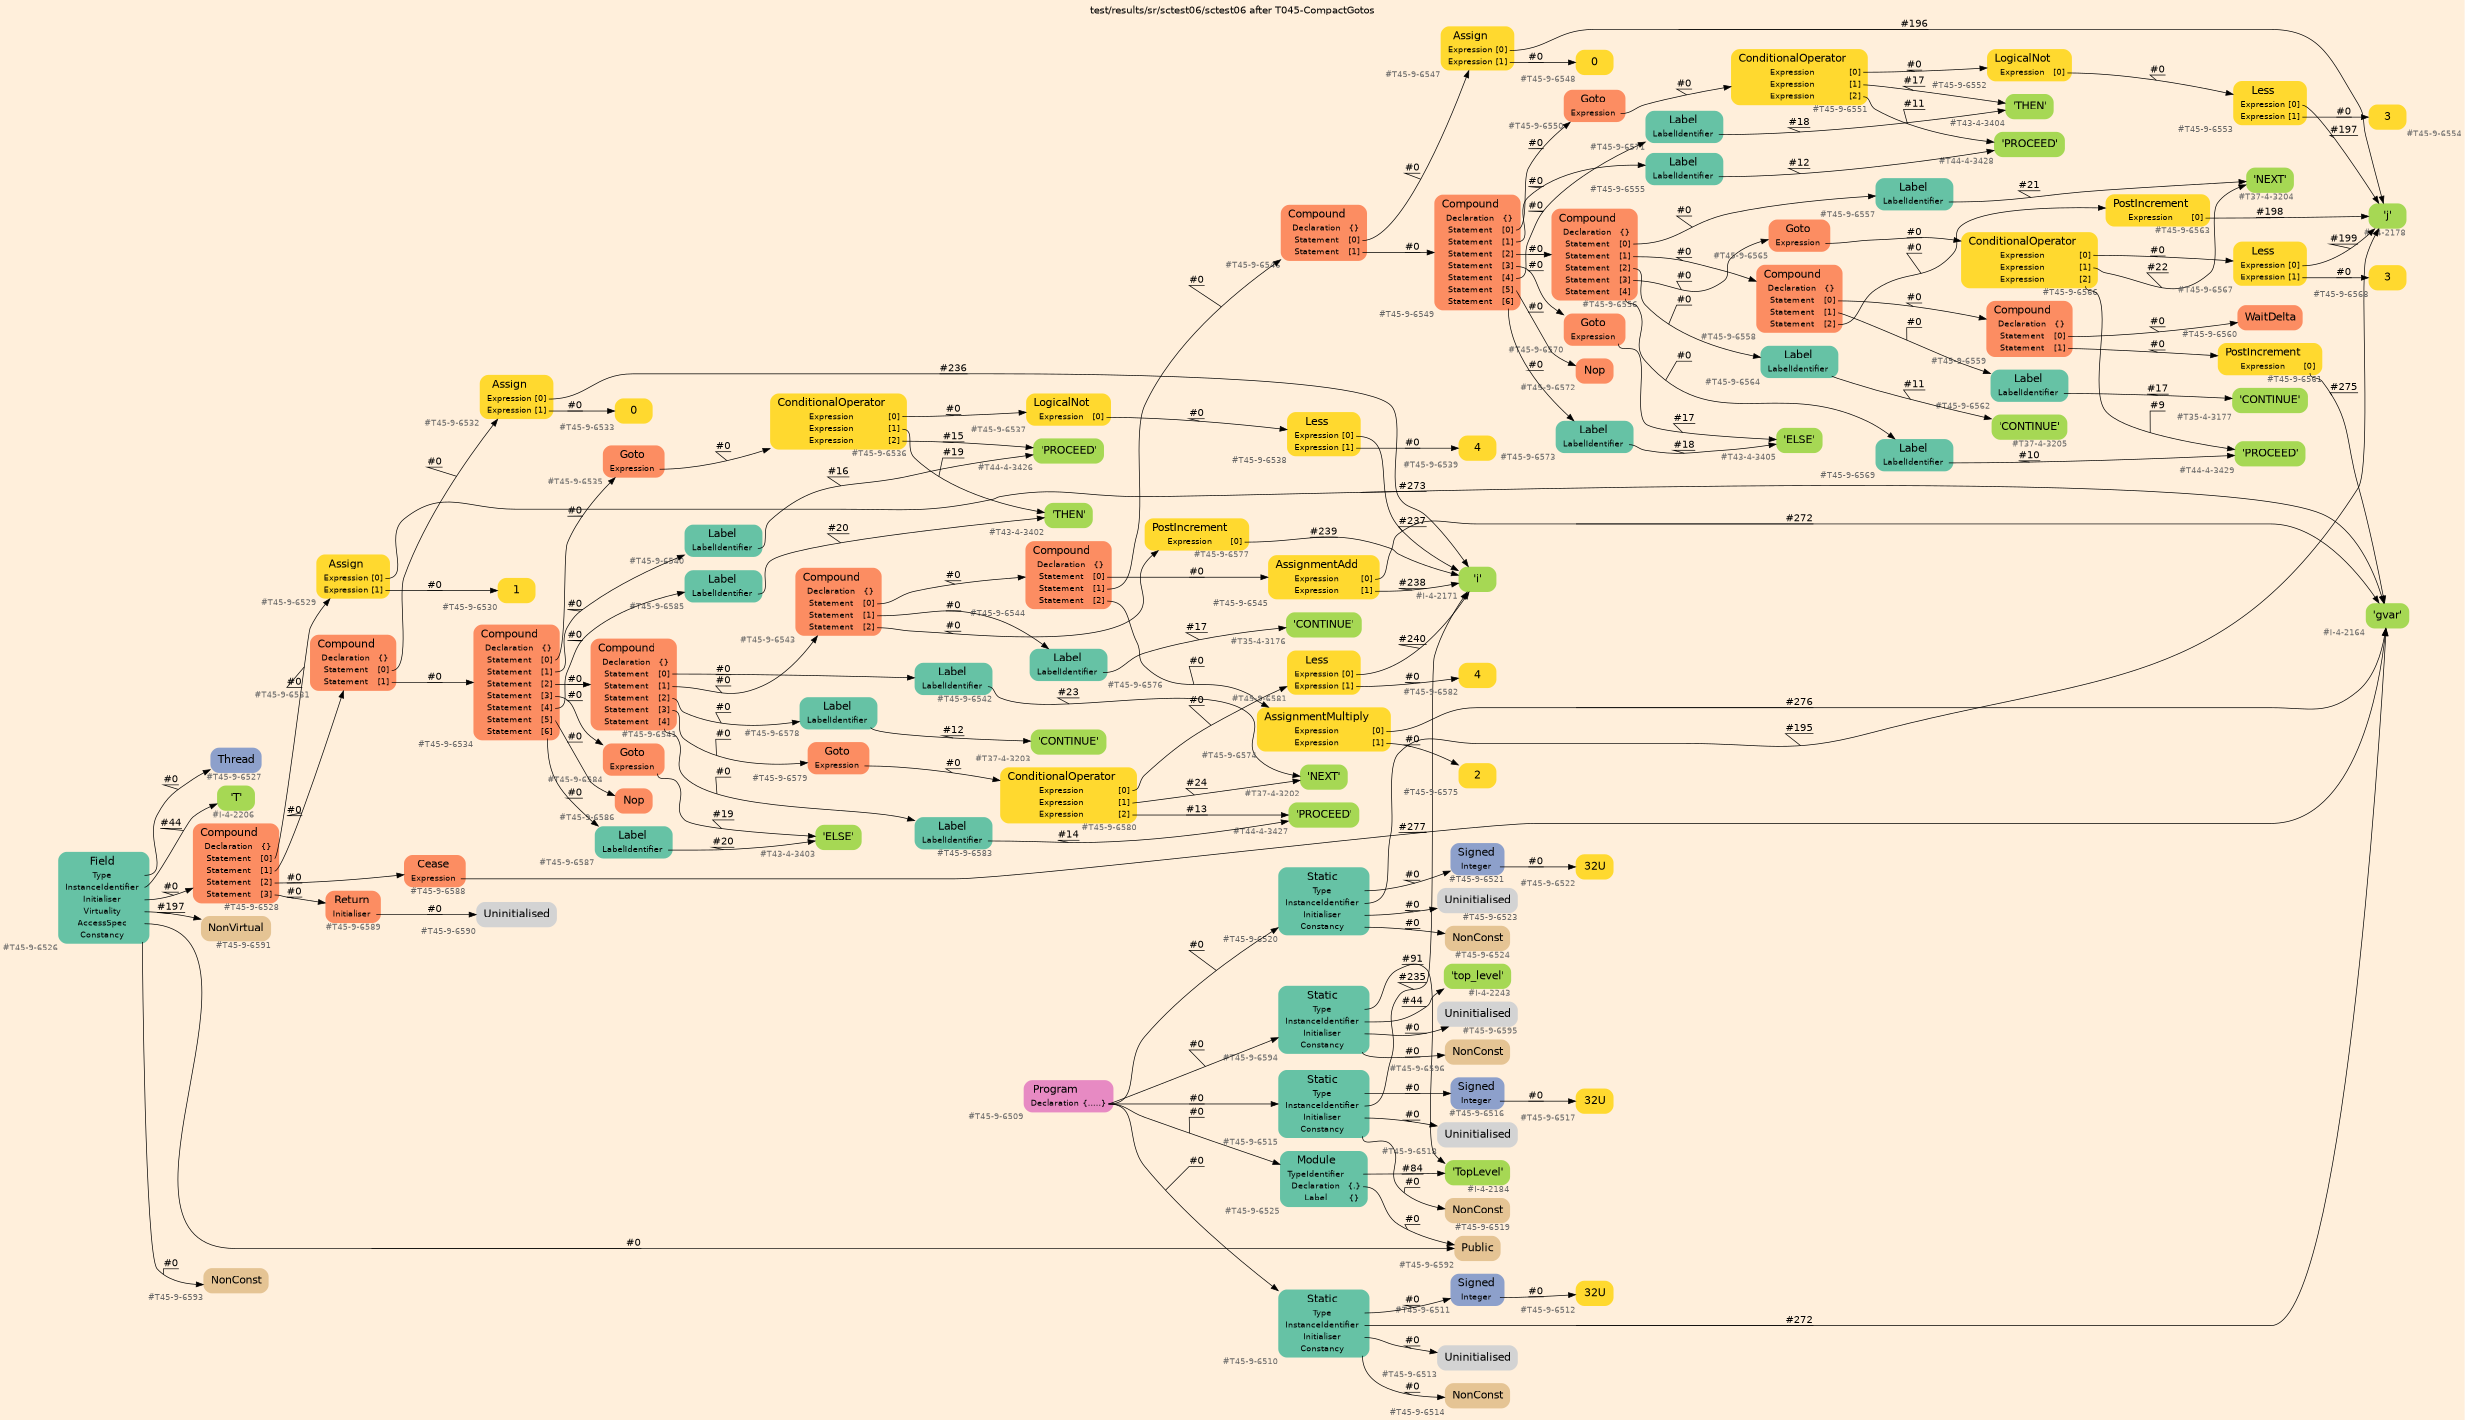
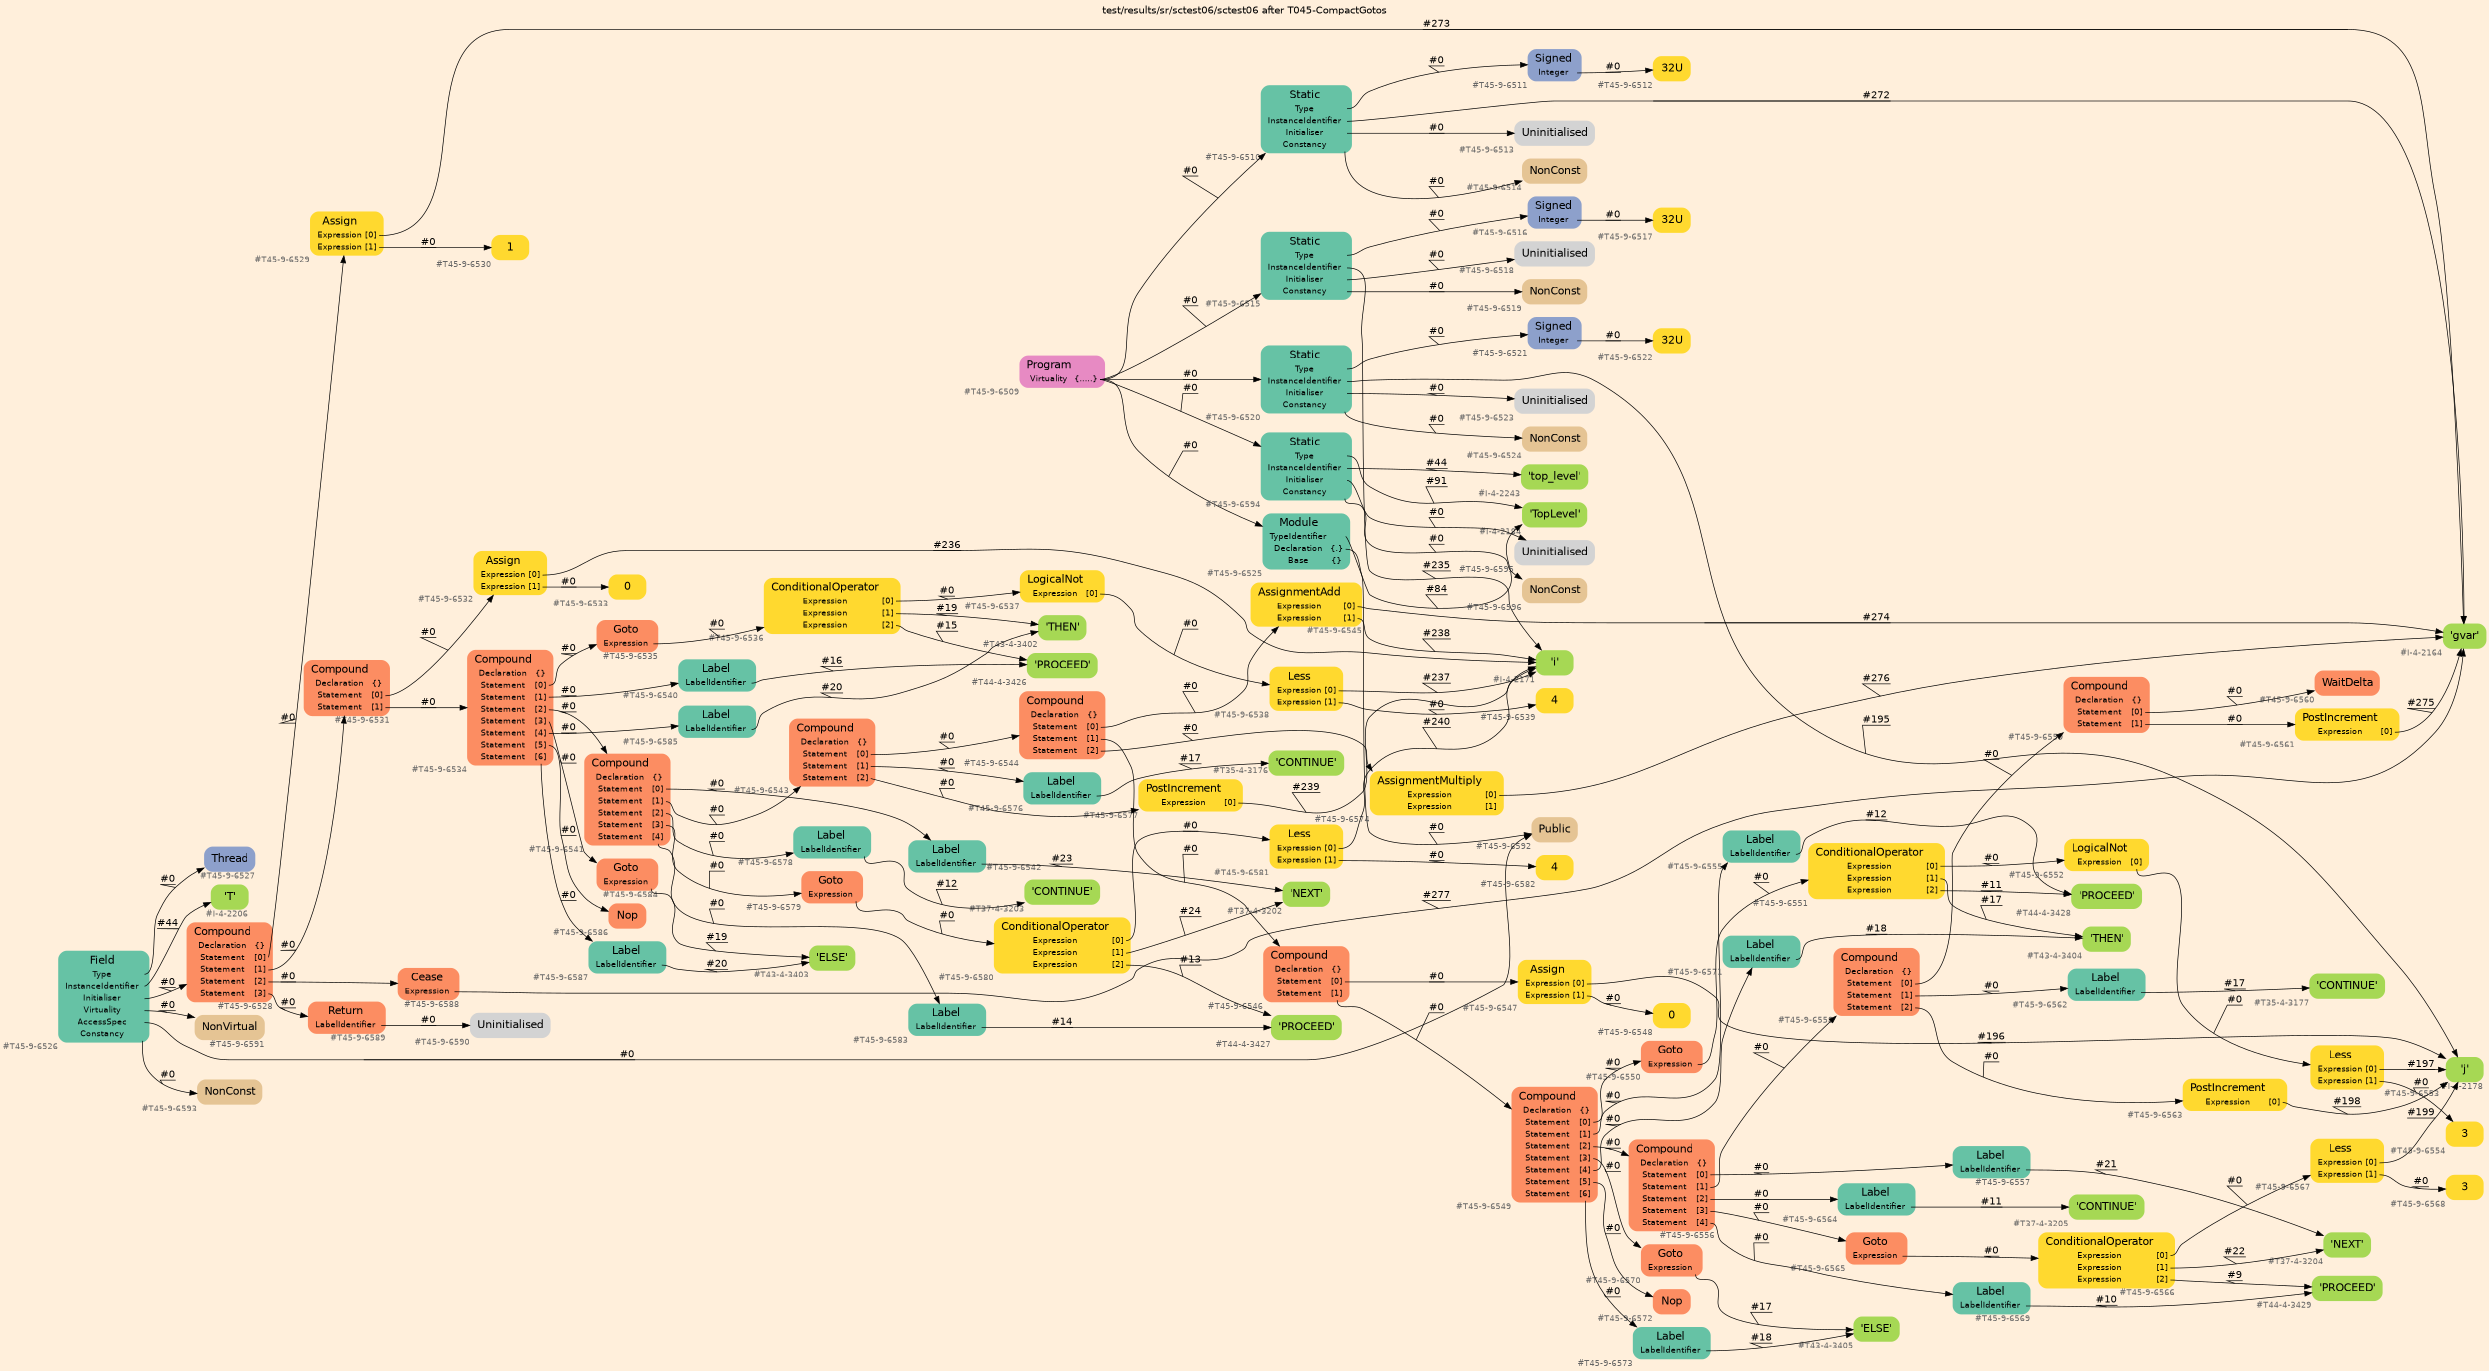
edge "AssignmentAdd" -> "'gvar'": label "#272" -> "#274"
node "2": removed
edge "Field" -> "NonVirtual": label "#197" -> "#0"
node "Return": text "Initialiser" -> "LabelIdentifier"
node "Program": text "Declaration" -> "Virtuality"
node "Module": text "Label" -> "Base"
